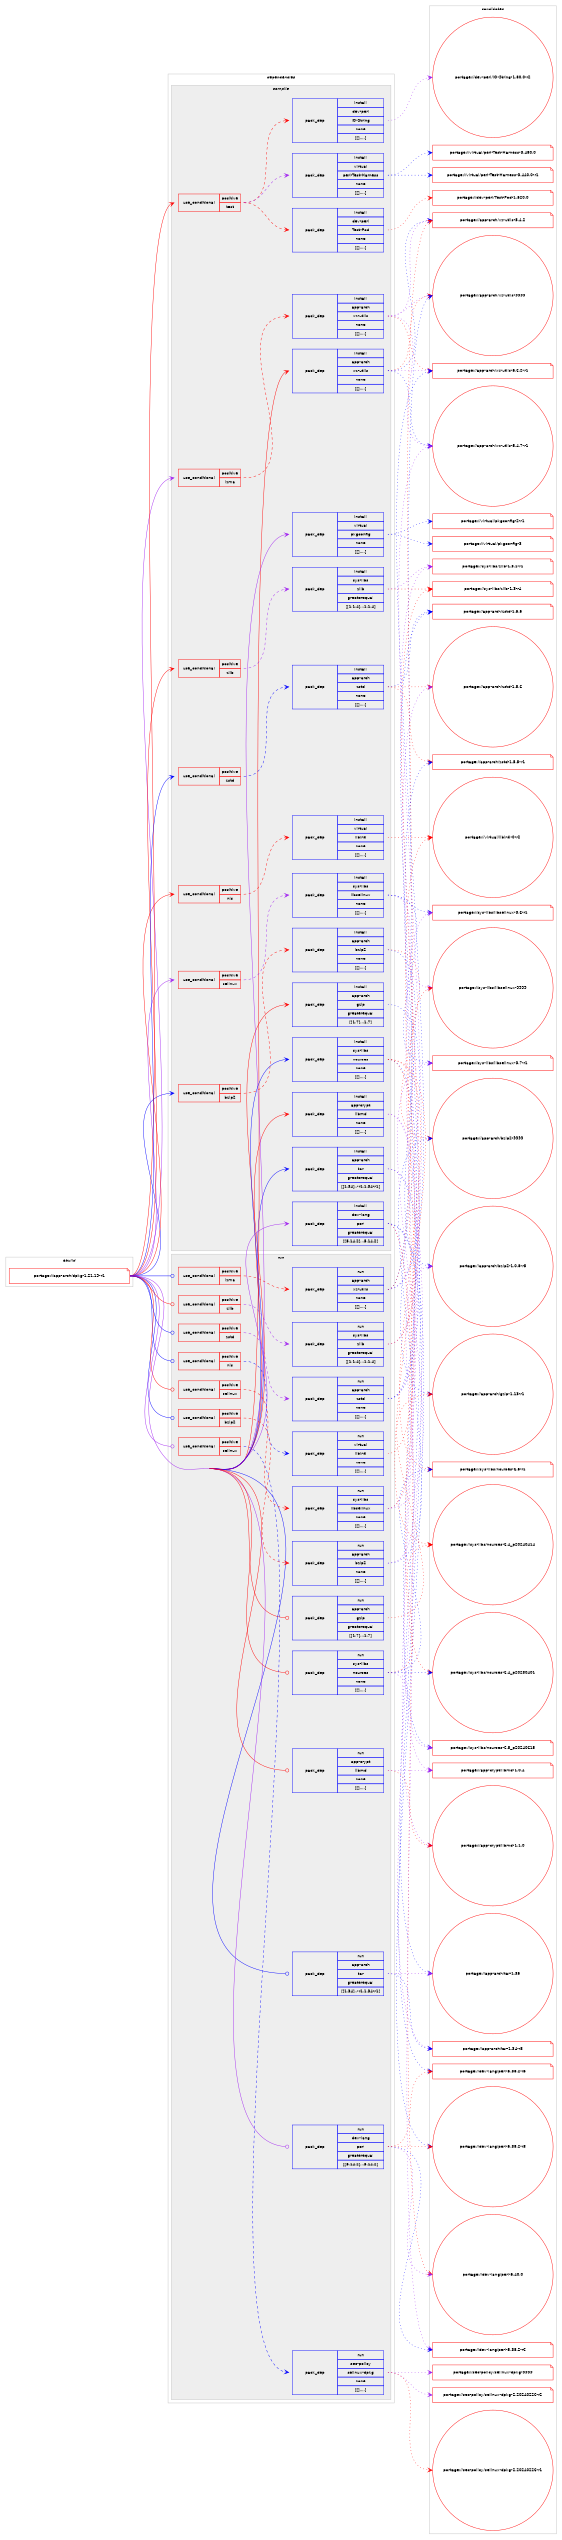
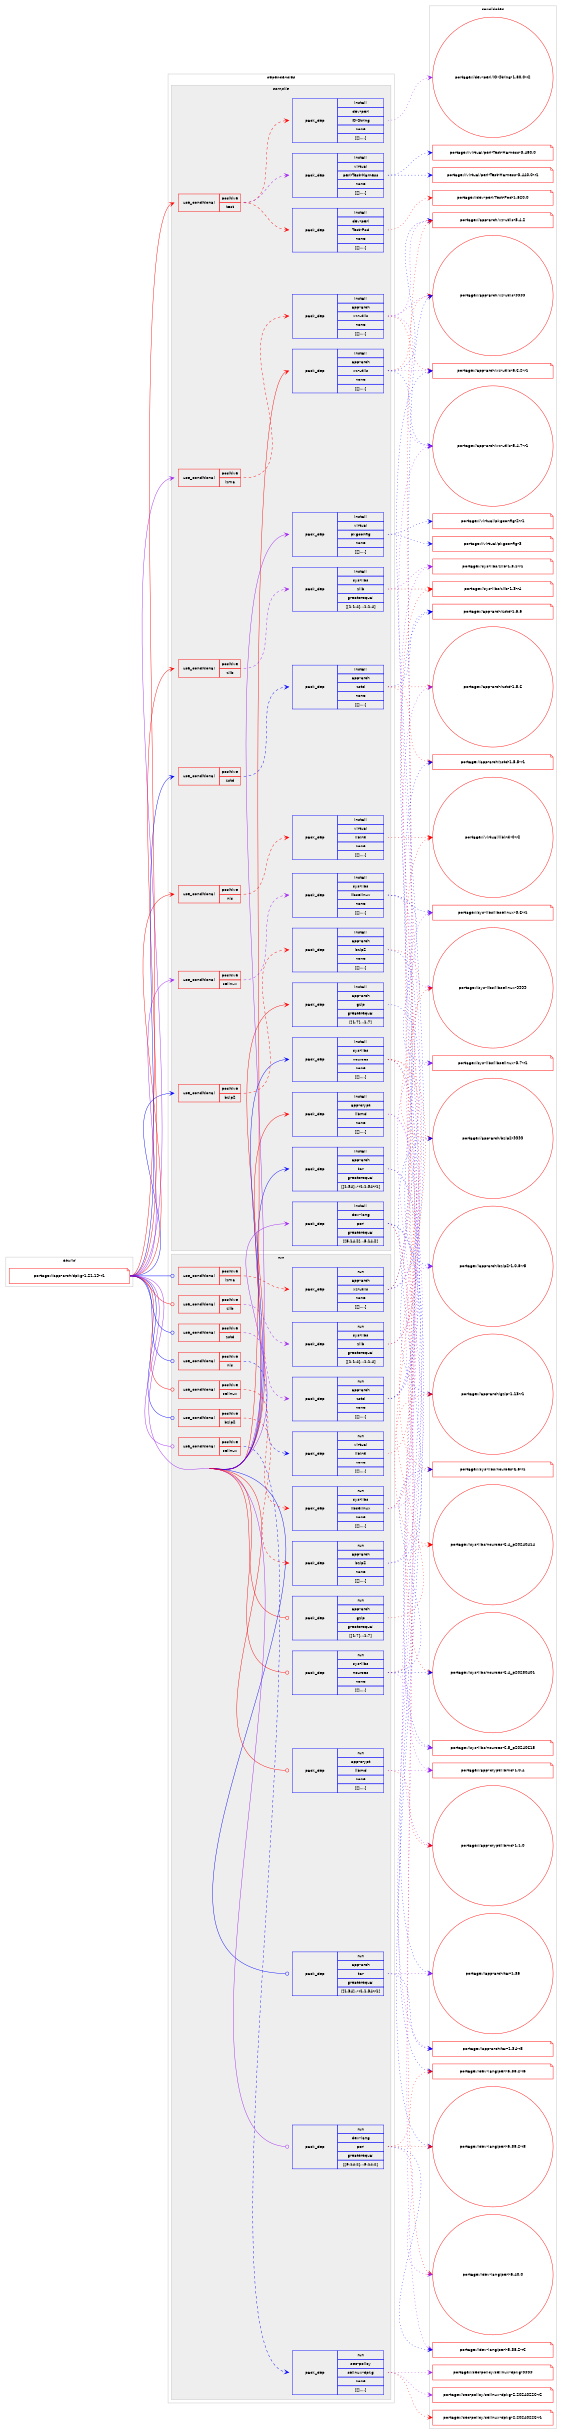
node "portage://sec-policy/selinux-dpkg-2.20240226-r1": shape circle -> note
